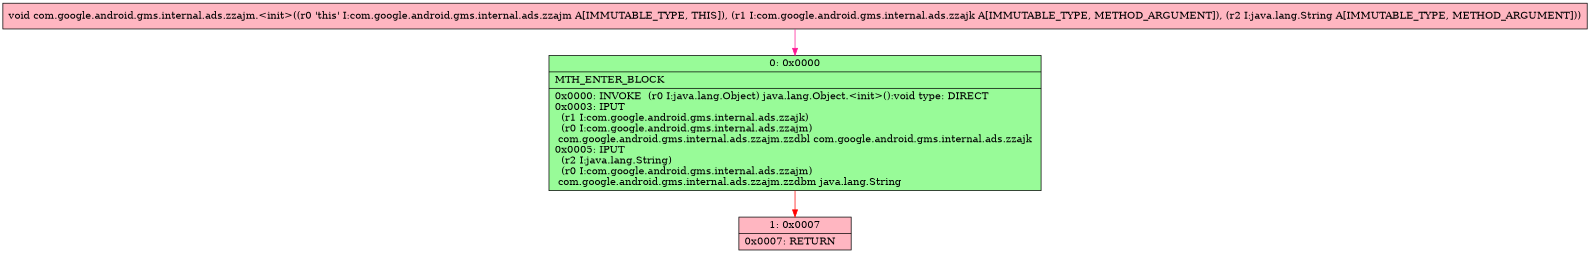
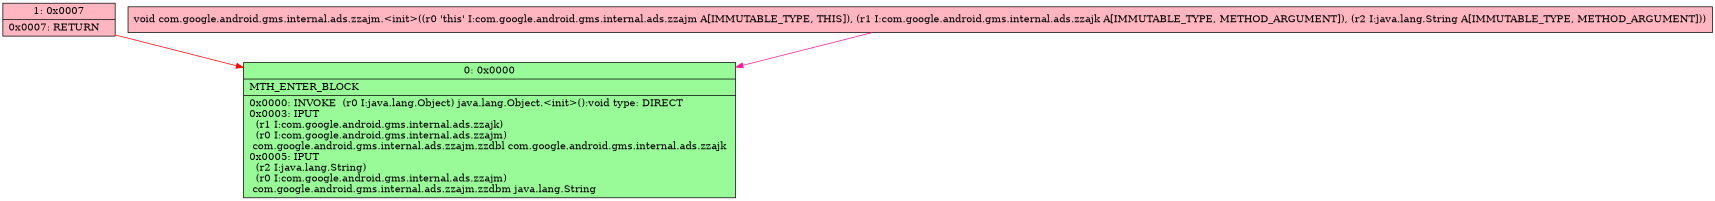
edge "0: 0x0000" -> "1: 0x0007": reversed
